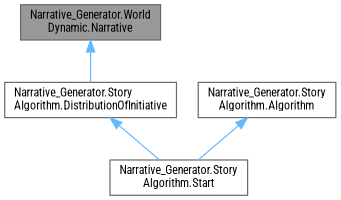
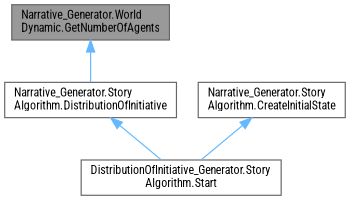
node "Narrative_Generator.World Dynamic.Narrative": label "Narrative_Generator.World Dynamic.Narrative" -> "Narrative_Generator.World Dynamic.GetNumberOfAgents"
node "Narrative_Generator.Story Algorithm.Algorithm": label "Narrative_Generator.Story Algorithm.Algorithm" -> "Narrative_Generator.Story Algorithm.CreateInitialState"
node "Narrative_Generator.Story Algorithm.Start": label "Narrative_Generator.Story Algorithm.Start" -> "DistributionOfInitiative_Generator.Story Algorithm.Start"
